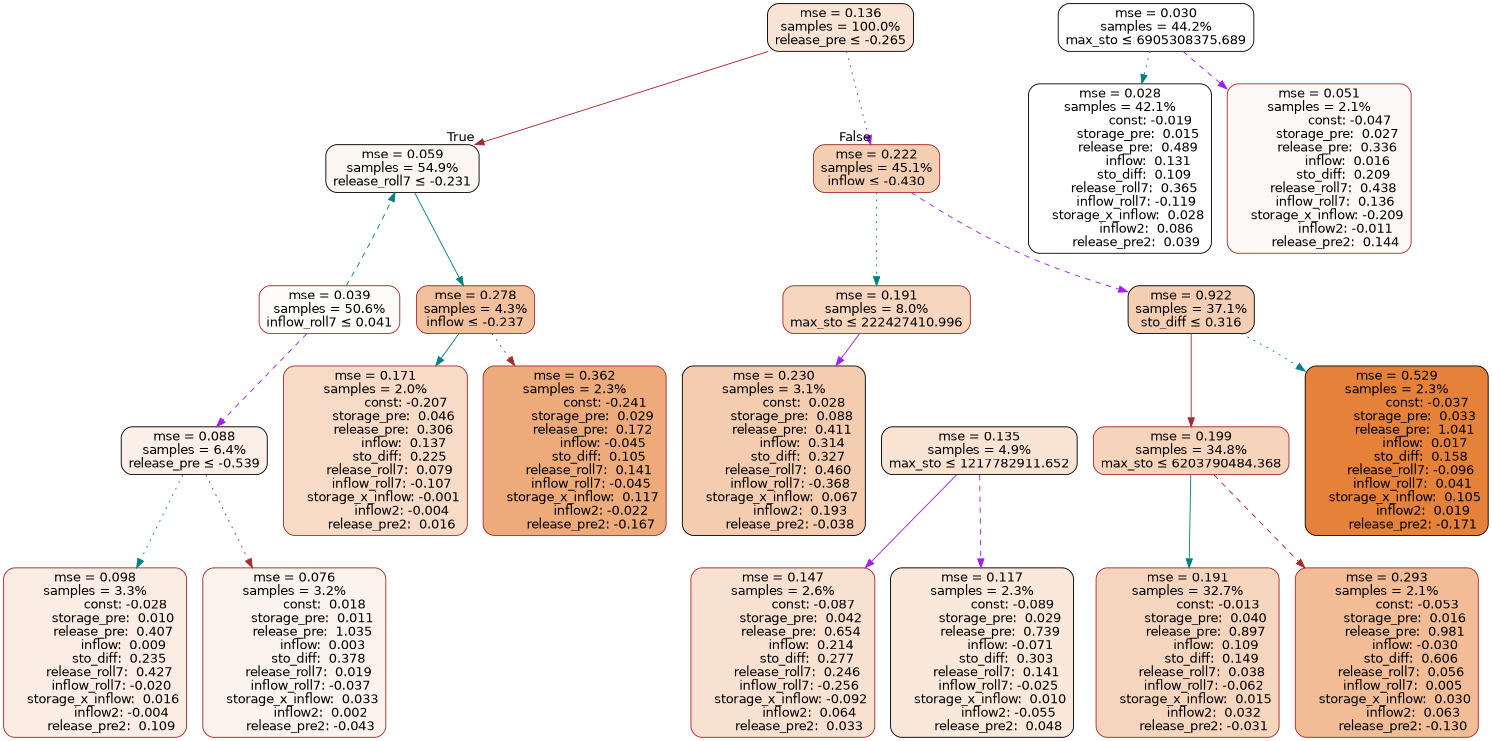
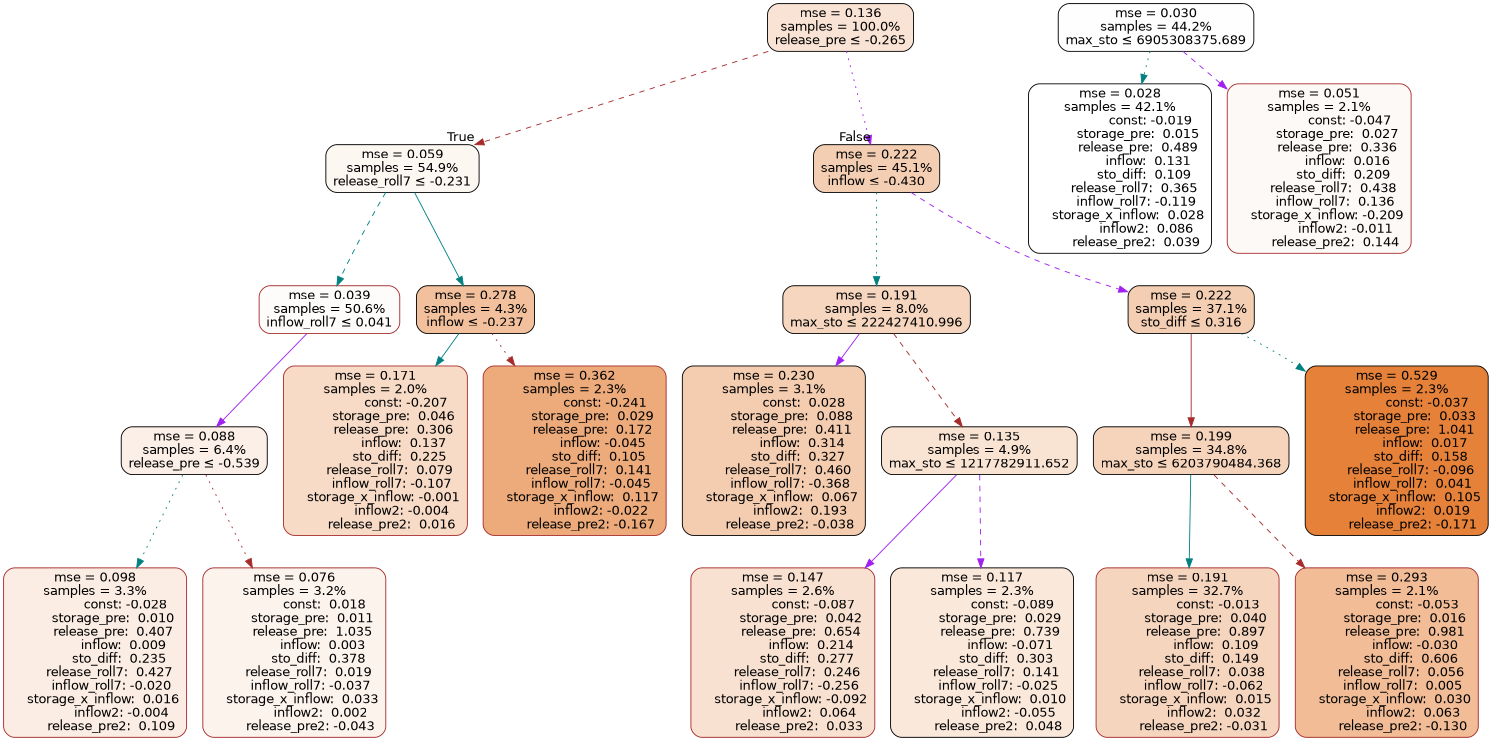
edge "mse = 0.136 samples = 100.0% release_pre ≤ -0.265" -> "mse = 0.059 samples = 54.9% release_roll7 ≤ -0.231": style solid -> dashed
node "mse = 0.222 samples = 45.1% inflow ≤ -0.430": color brown -> black
edge "mse = 0.039 samples = 50.6% inflow_roll7 ≤ 0.041" -> "mse = 0.059 samples = 54.9% release_roll7 ≤ -0.231": reversed
node "mse = 0.278 samples = 4.3% inflow ≤ -0.237": color brown -> black
node "mse = 0.191 samples = 8.0% max_sto ≤ 222427410.996": color brown -> black
node "mse = 0.922 samples = 37.1% sto_diff ≤ 0.316": label "mse = 0.922 samples = 37.1% sto_diff ≤ 0.316" -> "mse = 0.222 samples = 37.1% sto_diff ≤ 0.316"
edge "mse = 0.191 samples = 8.0% max_sto ≤ 222427410.996" -> "mse = 0.135 samples = 4.9% max_sto ≤ 1217782911.652": added
edge "mse = 0.039 samples = 50.6% inflow_roll7 ≤ 0.041" -> "mse = 0.088 samples = 6.4% release_pre ≤ -0.539": style dashed -> solid
node "mse = 0.199 samples = 34.8% max_sto ≤ 6203790484.368": color brown -> black
